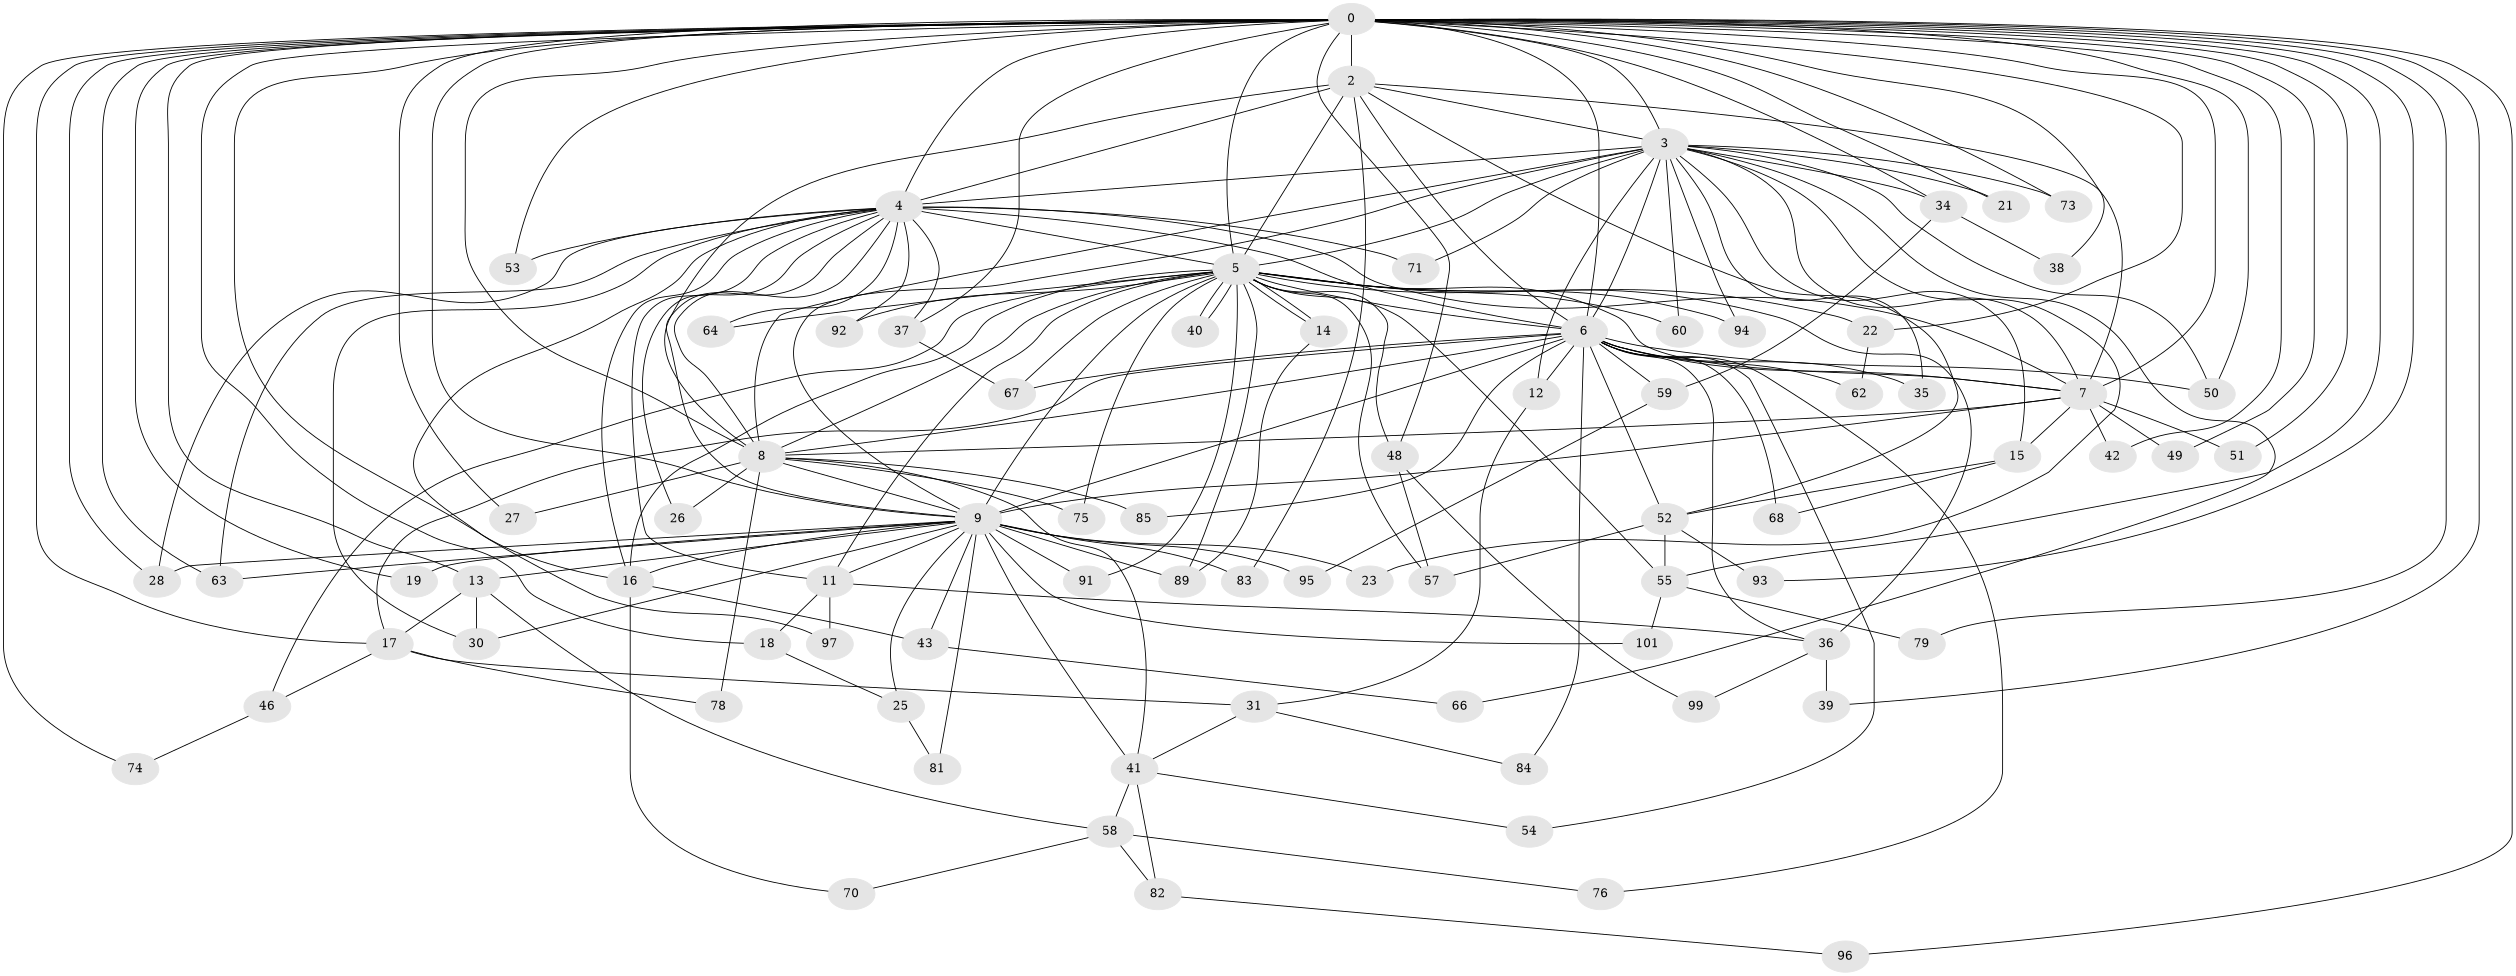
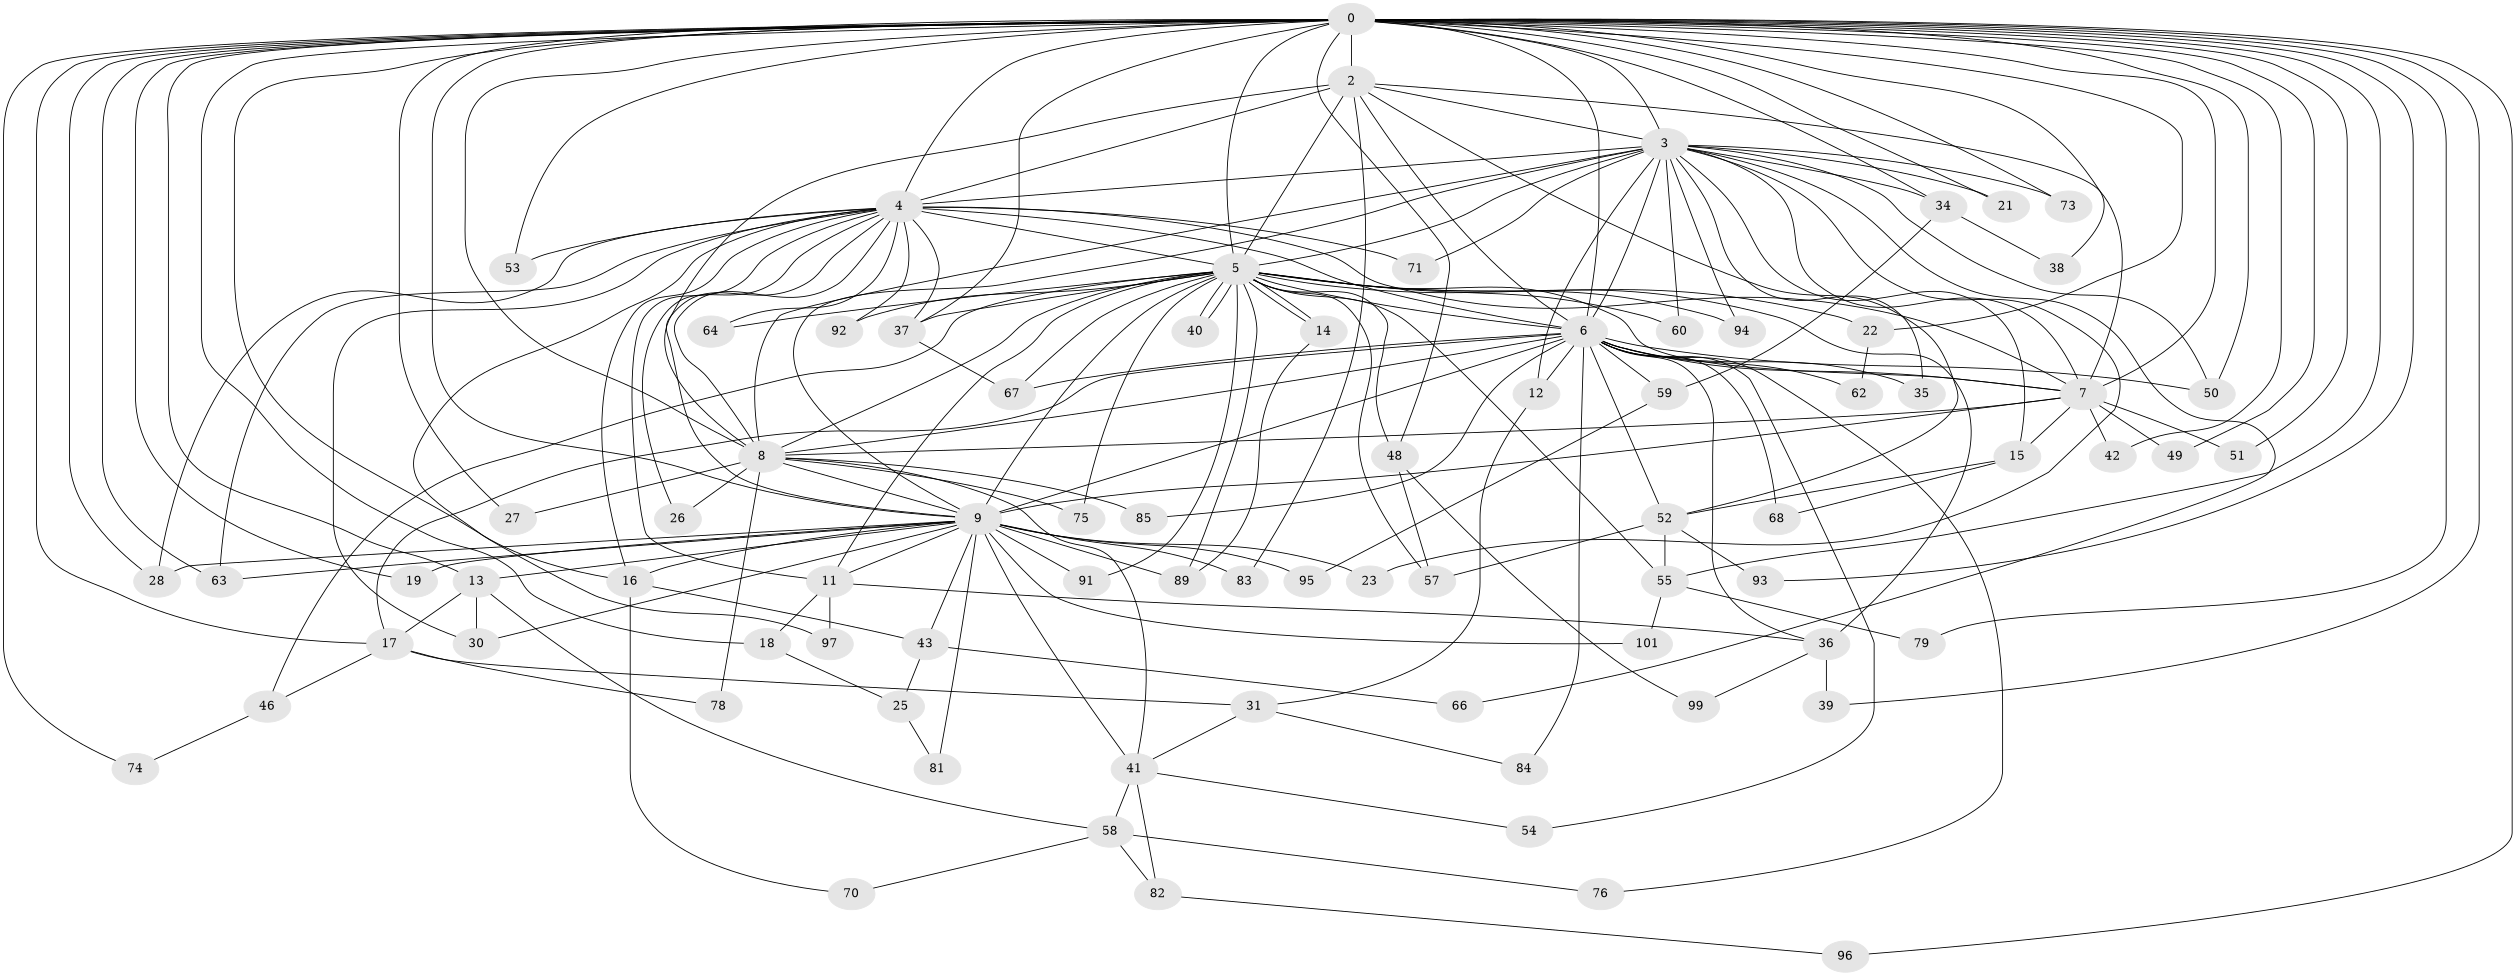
edge "5" -- "16": now "5" -- "37"
edge "9" -- "25": now "43" -- "25"
